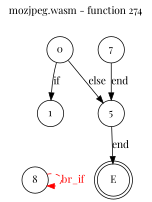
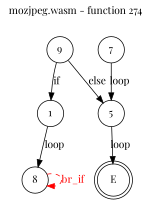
node "0": label "0" -> "9"
edge "7" -> "5": label "end" -> "loop"
edge "1" -> "8": added, label "loop"
edge "5" -> "E": label "end" -> "loop"
